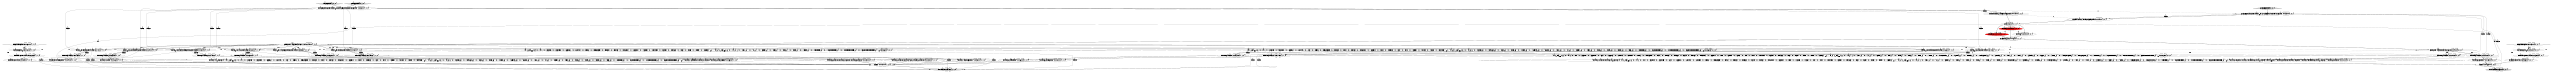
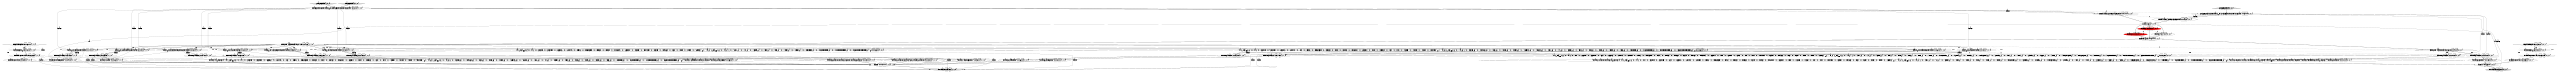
edge "RecognitionException re@@@86@@@['1', '1', '0']" -> "_errHandler.reportError(this,re)@@@88@@@['1', '1', '0']": label "true" -> "localctx"
